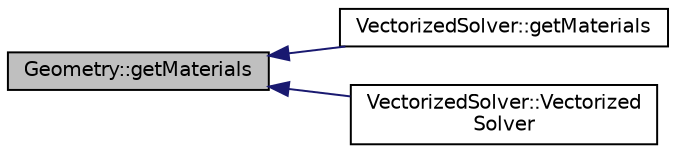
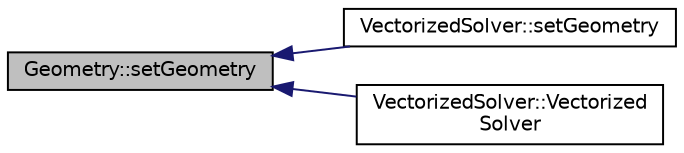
node "VectorizedSolver::getMaterials": label "VectorizedSolver::getMaterials" -> "VectorizedSolver::setGeometry"
node "Geometry::getMaterials": label "Geometry::getMaterials" -> "Geometry::setGeometry"
